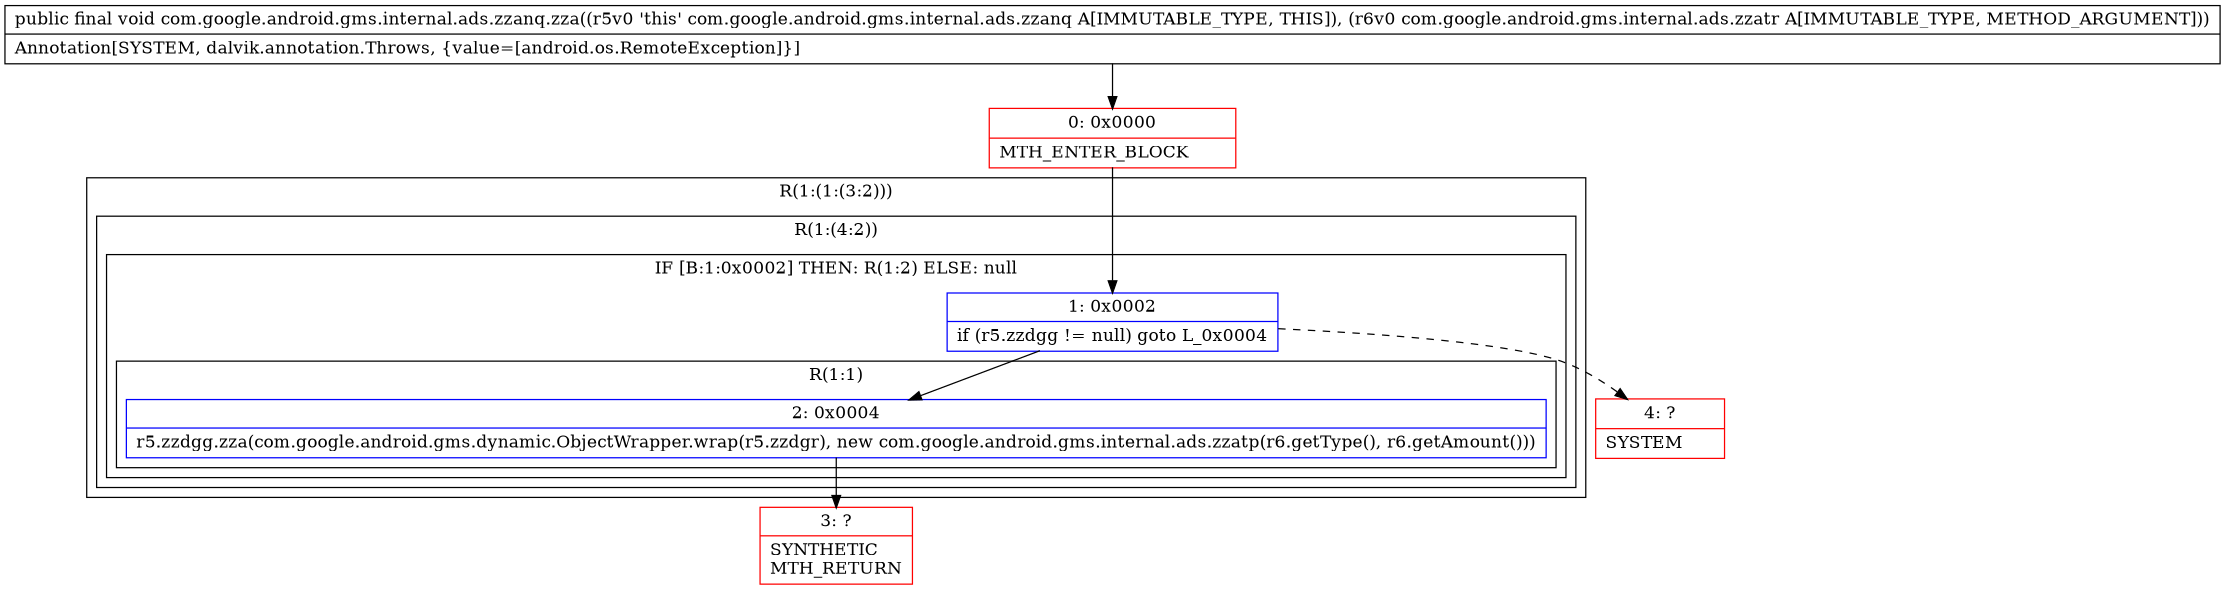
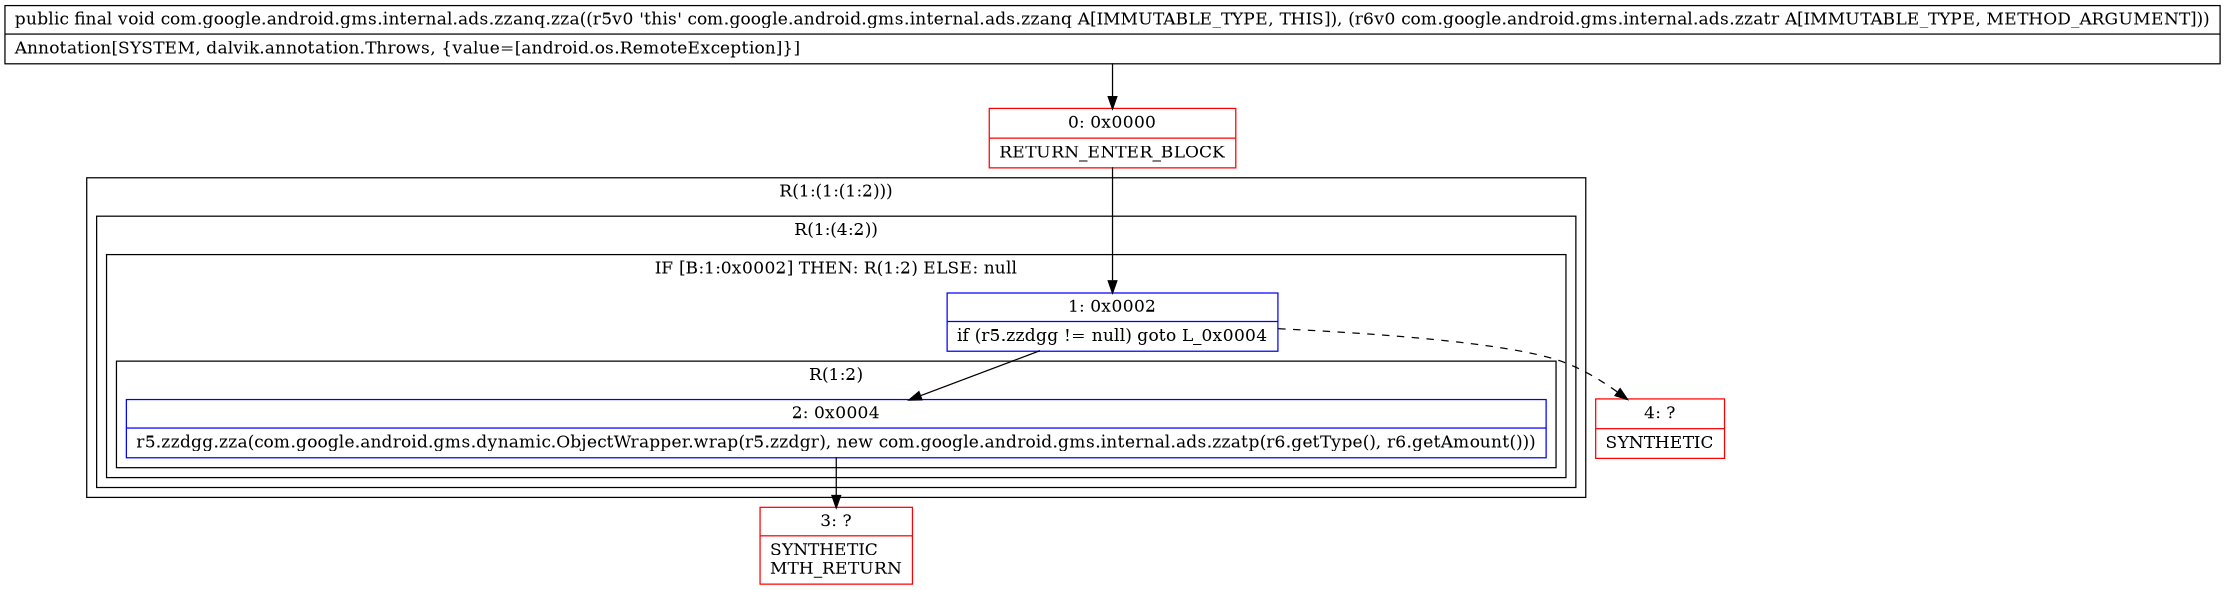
node "0: 0x0000": text "MTH_ENTER_BLOCK" -> "RETURN_ENTER_BLOCK"
cluster "R(1:(1:(3:2)))": label "R(1:(1:(3:2)))" -> "R(1:(1:(1:2)))"
cluster "R(1:1)": label "R(1:1)" -> "R(1:2)"
node "4: ?": text "SYSTEM" -> "SYNTHETIC"
